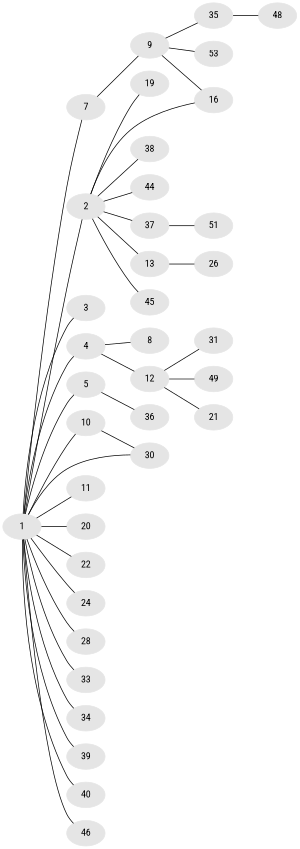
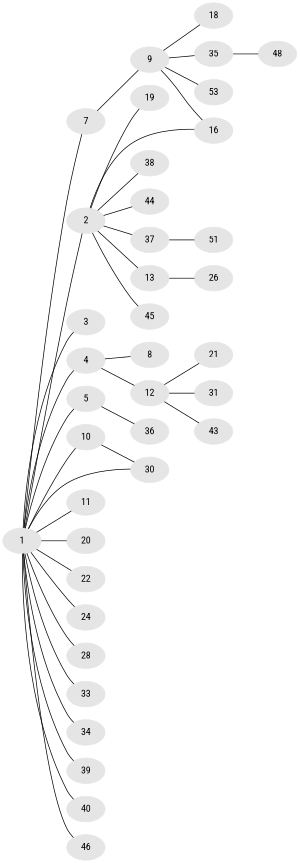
node "18": added
node "49": label "49" -> "43"
